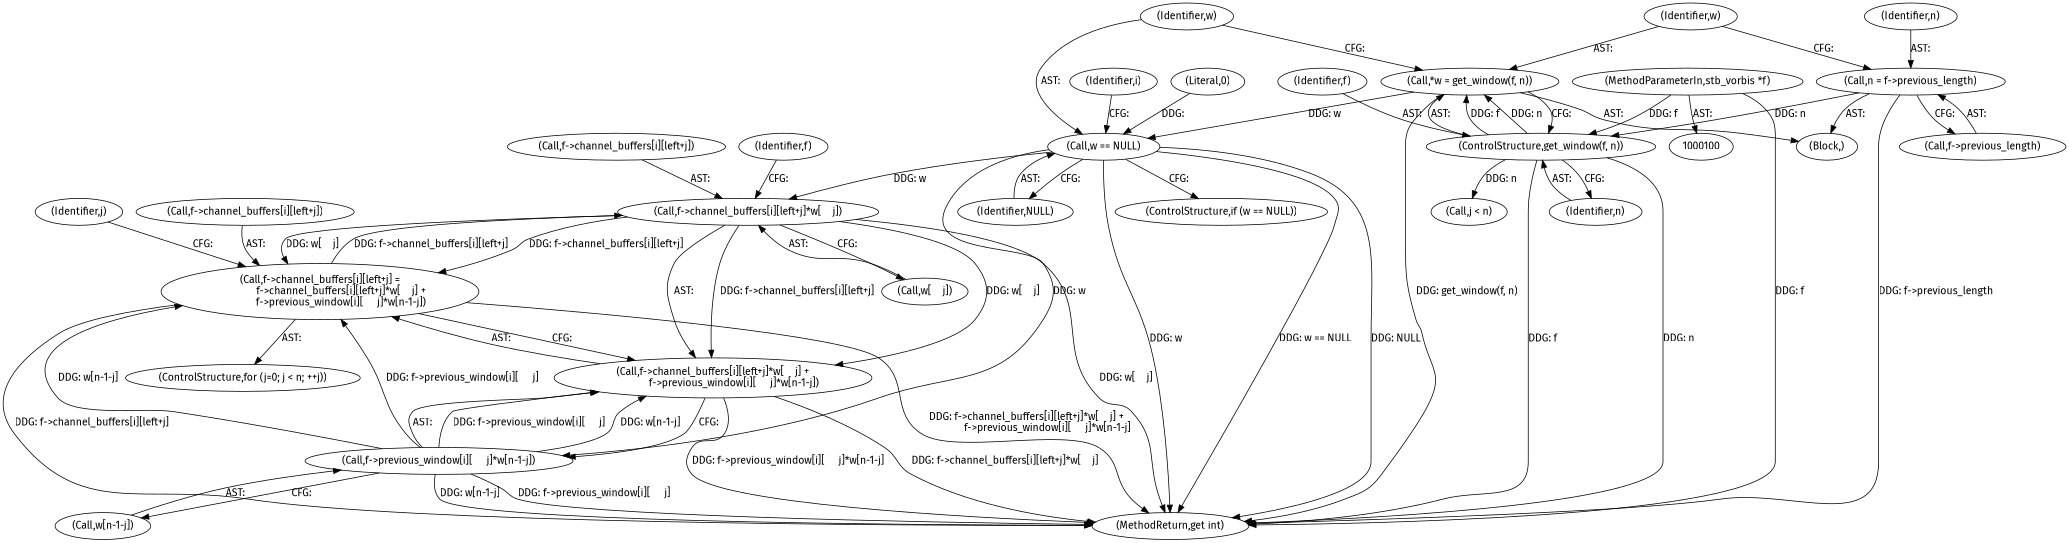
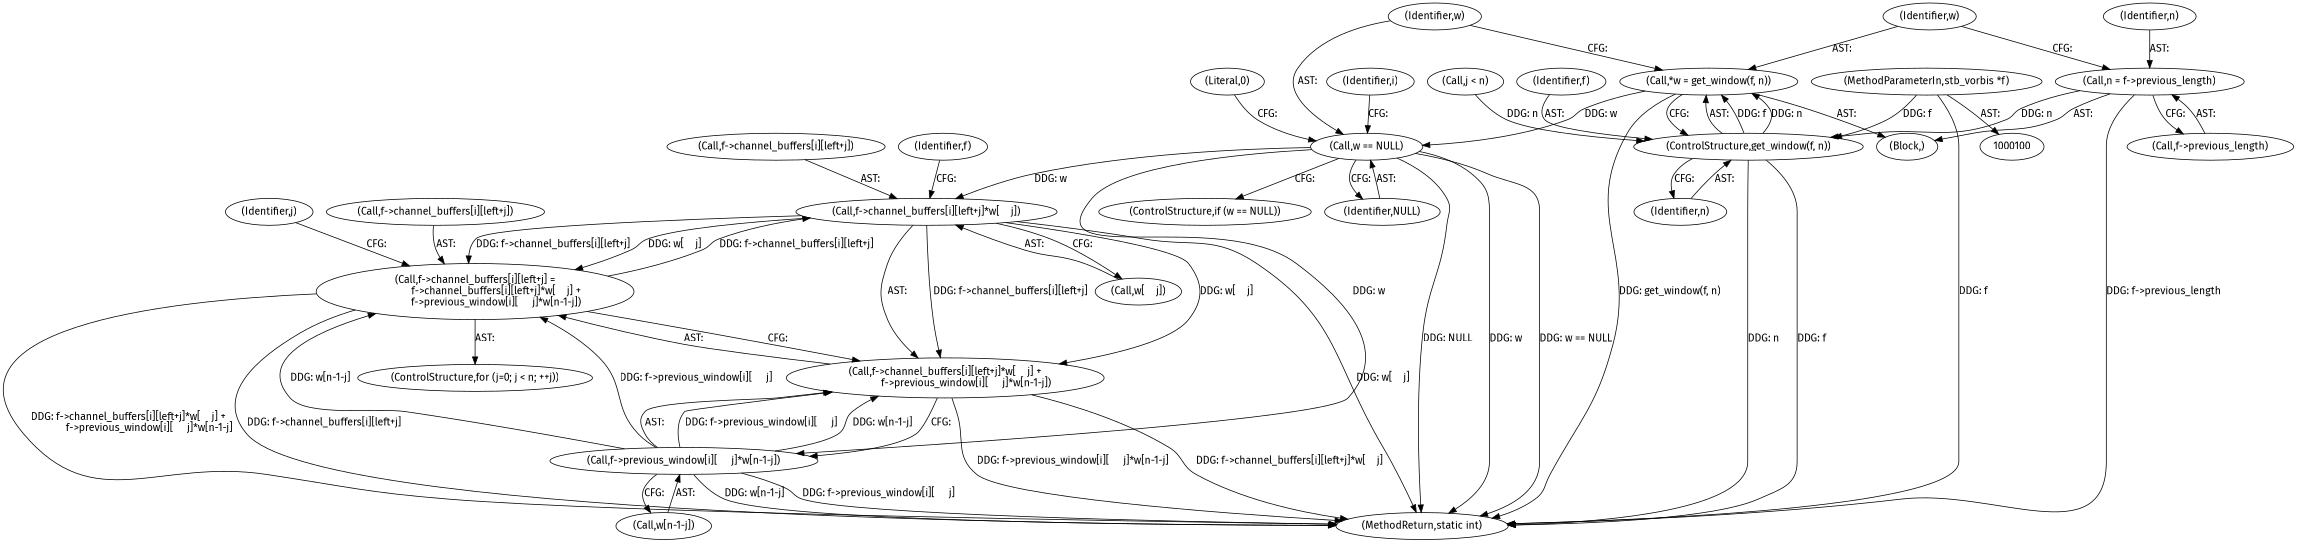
edge "(Literal,0)" -> "(Call,w == NULL)": label "DDG: " -> "CFG: "
edge "(ControlStructure,get_window(f, n))" -> "(Call,j < n)": reversed
node "(MethodReturn,get int)": label "(MethodReturn,get int)" -> "(MethodReturn,static int)"
